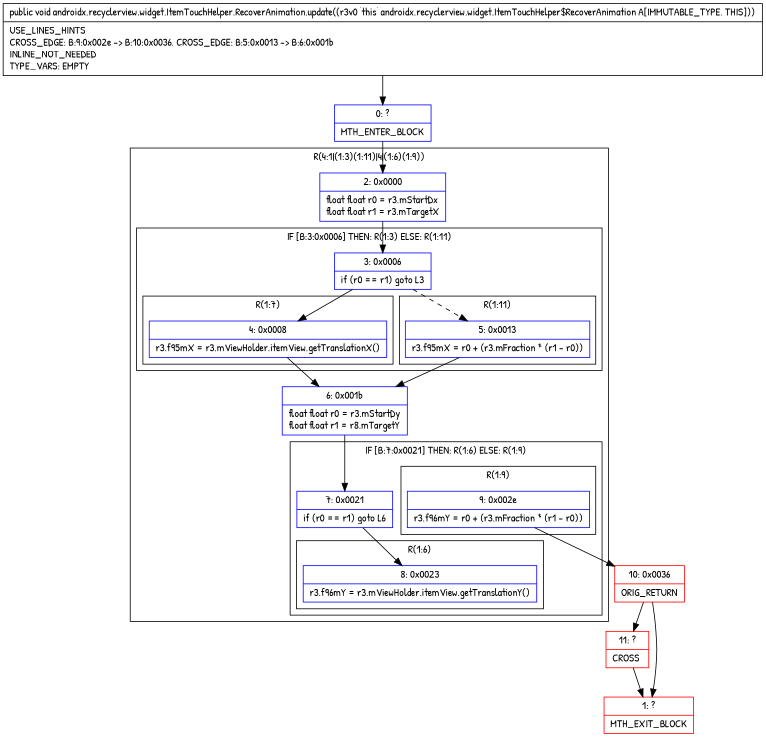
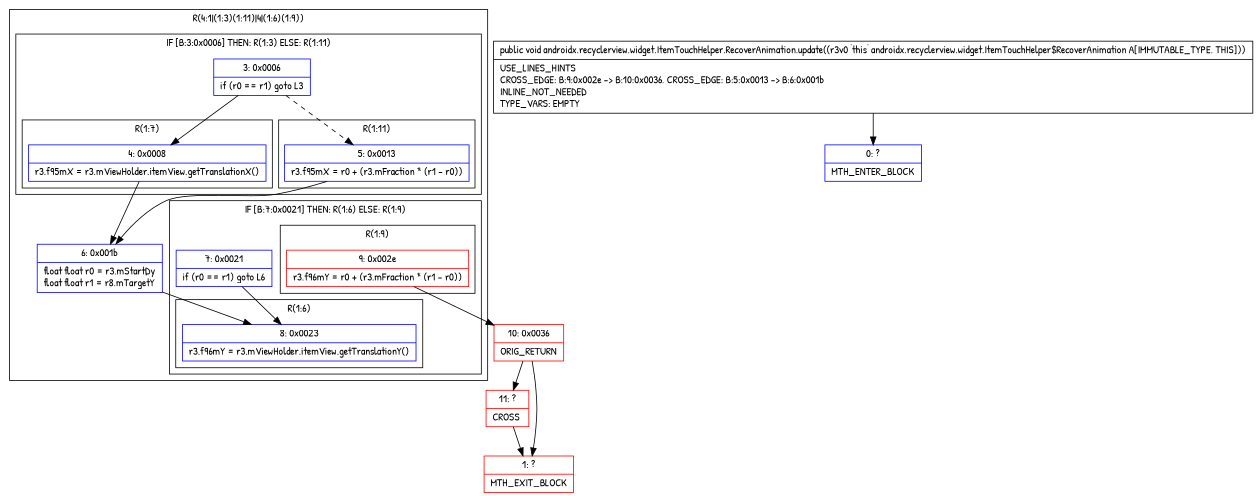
node "2: 0x0000": removed
edge "6: 0x001b" -> "7: 0x0021": now "6: 0x001b" -> "8: 0x0023"
node "9: 0x002e": color blue -> red
